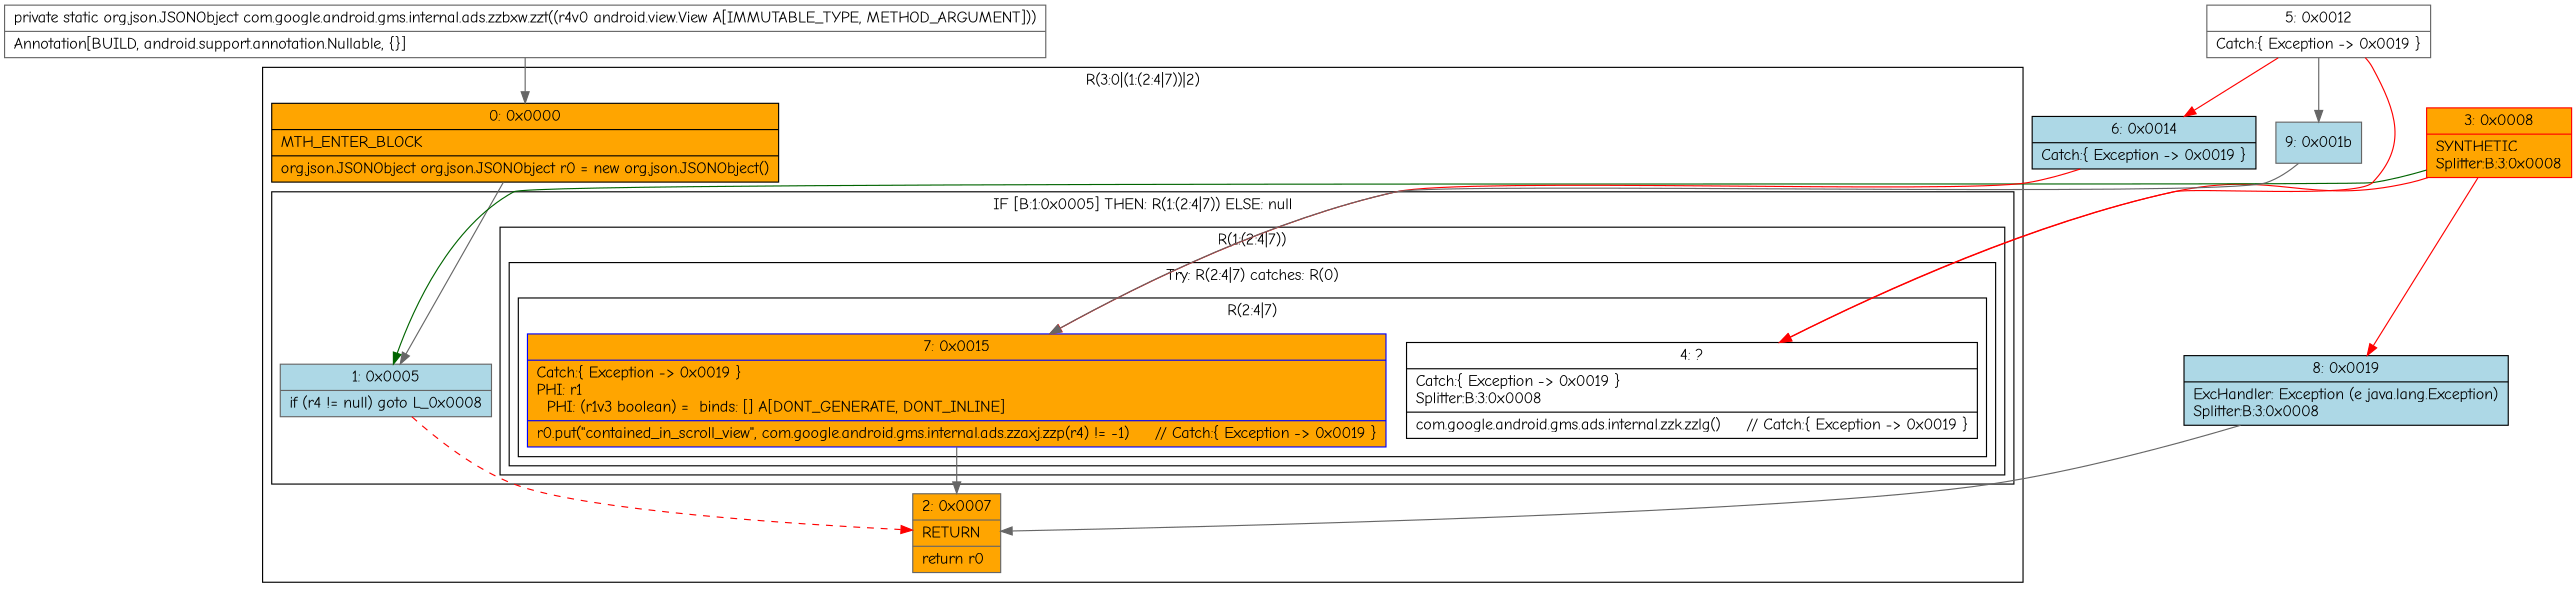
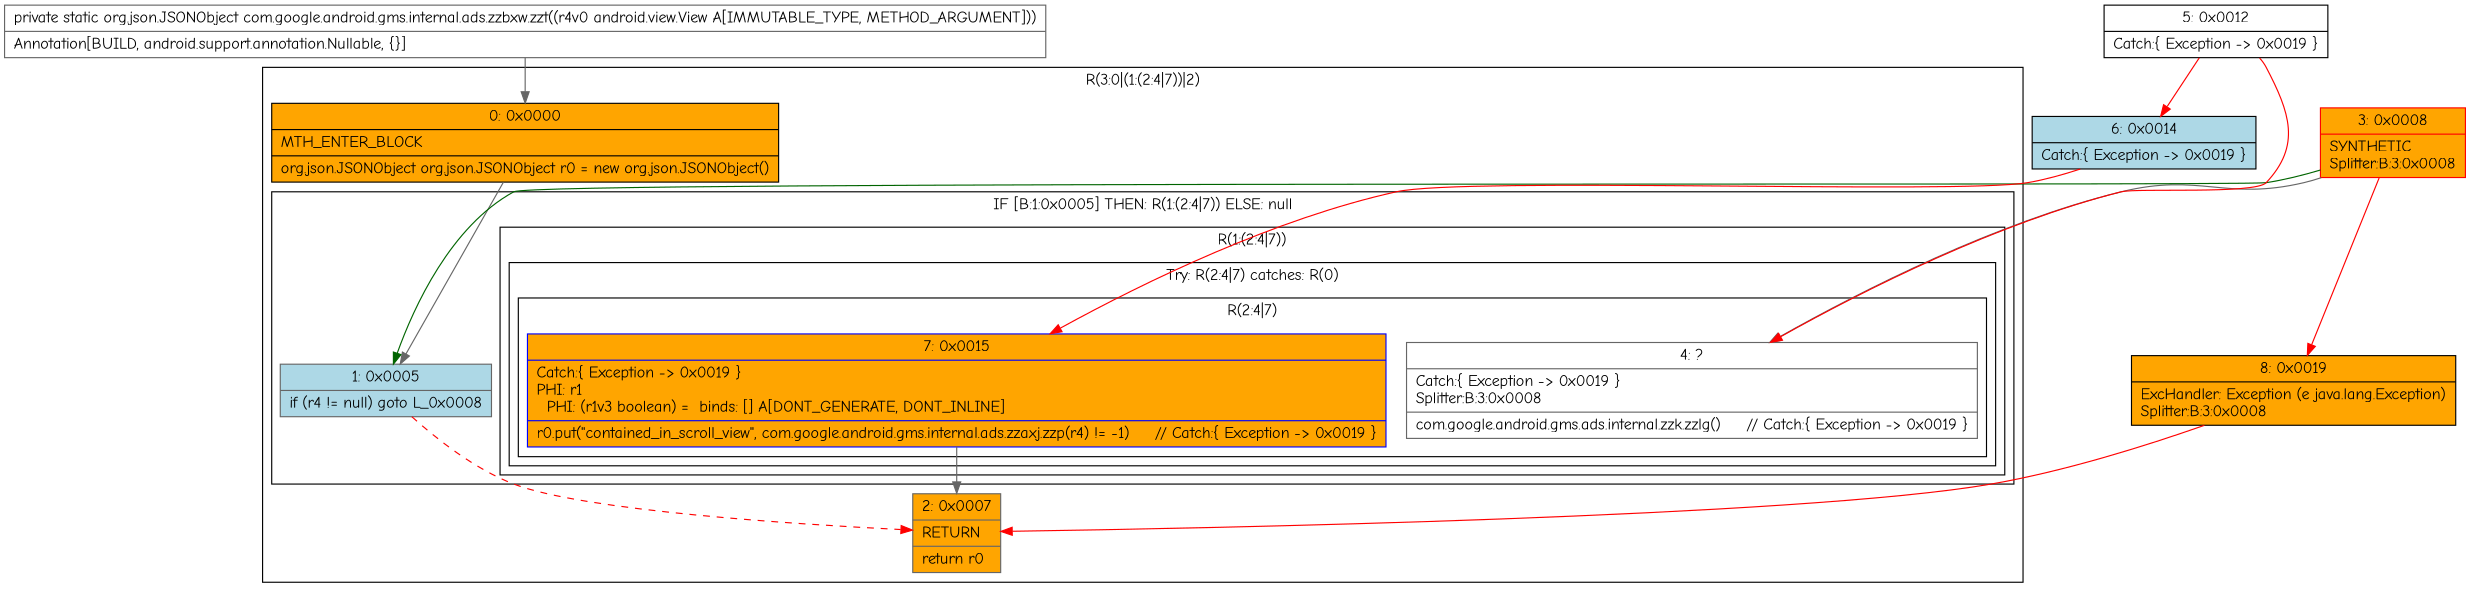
node "5: 0x0012": color gray40 -> black
node "9: 0x001b": removed
edge "3: 0x0008" -> "4: ?": color red -> gray40
node "4: ?": color black -> gray40
node "8: 0x0019": fillcolor lightblue -> orange
edge "8: 0x0019" -> "2: 0x0007": color gray40 -> red
